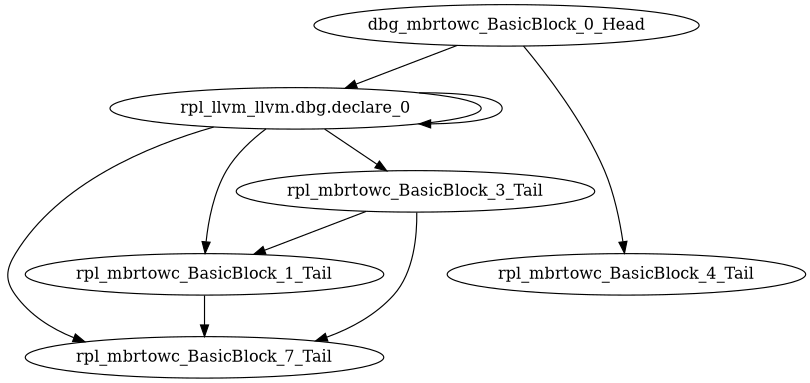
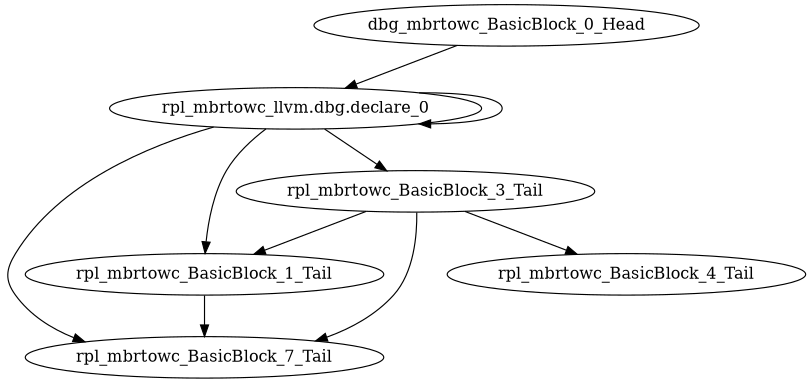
node "rpl_llvm_llvm.dbg.declare_0": label "rpl_llvm_llvm.dbg.declare_0" -> "rpl_mbrtowc_llvm.dbg.declare_0"
edge "dbg_mbrtowc_BasicBlock_0_Head" -> "rpl_mbrtowc_BasicBlock_4_Tail": now "rpl_mbrtowc_BasicBlock_3_Tail" -> "rpl_mbrtowc_BasicBlock_4_Tail"
